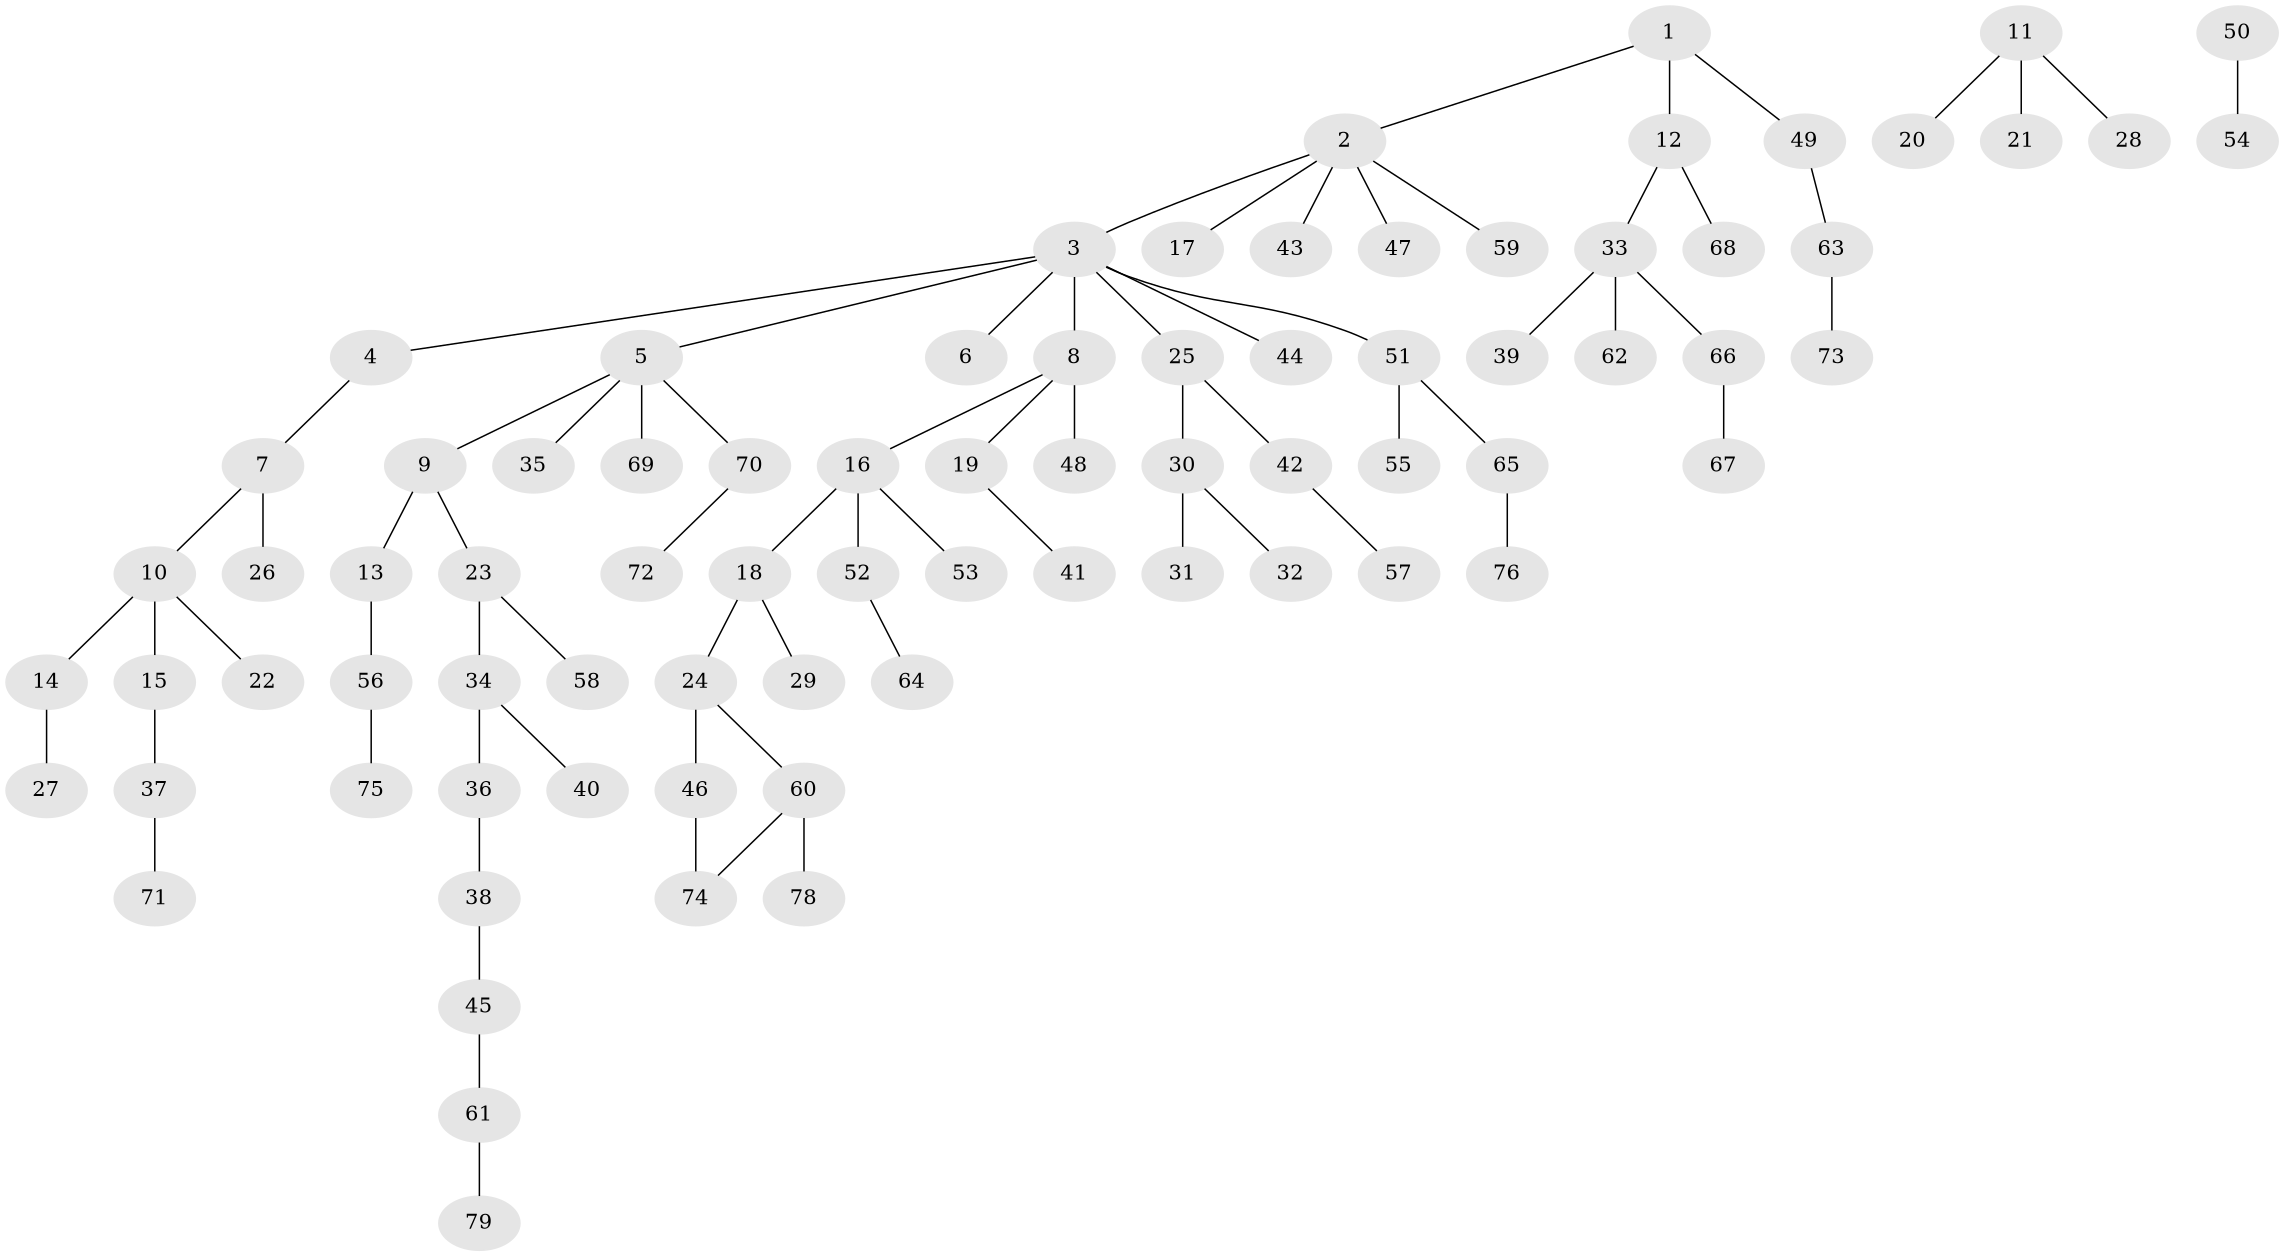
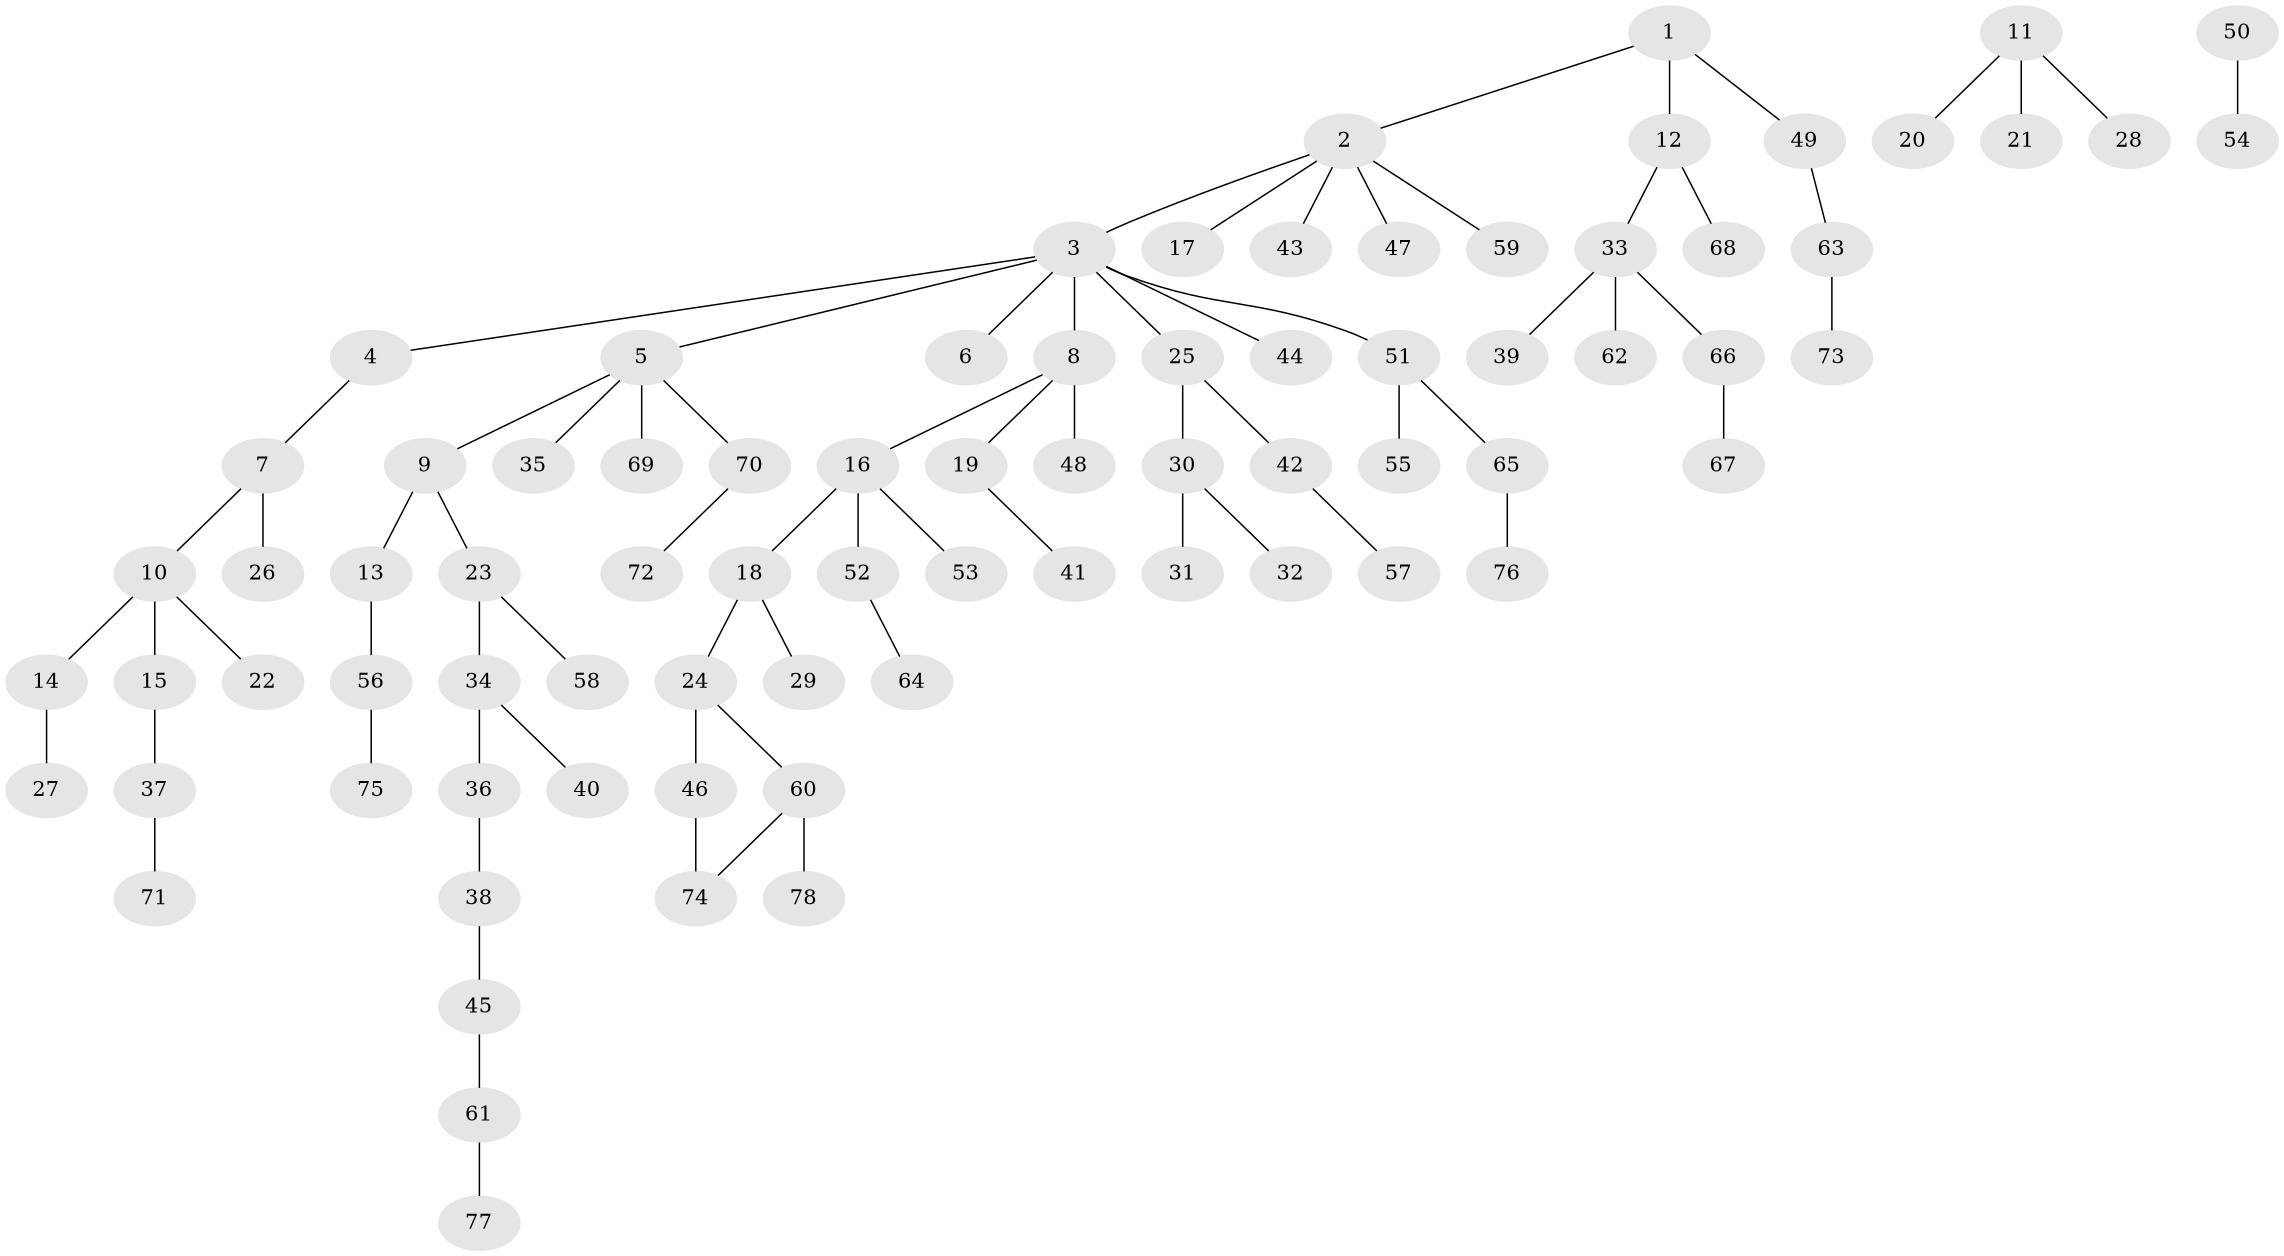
node "79": label "79" -> "77"
